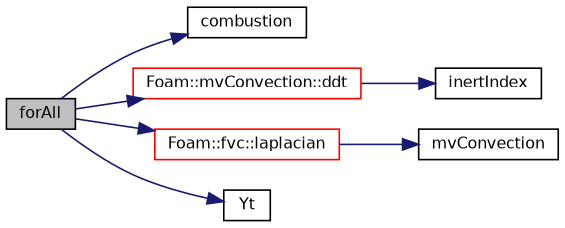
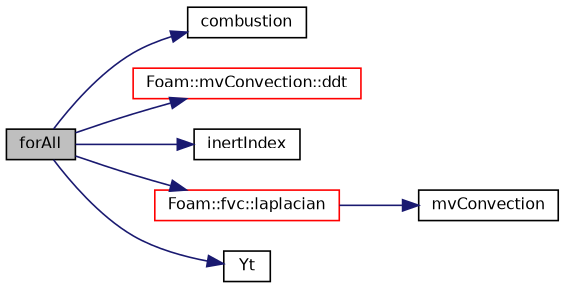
edge "Foam::mvConvection::ddt" -> "inertIndex": now "forAll" -> "inertIndex"
